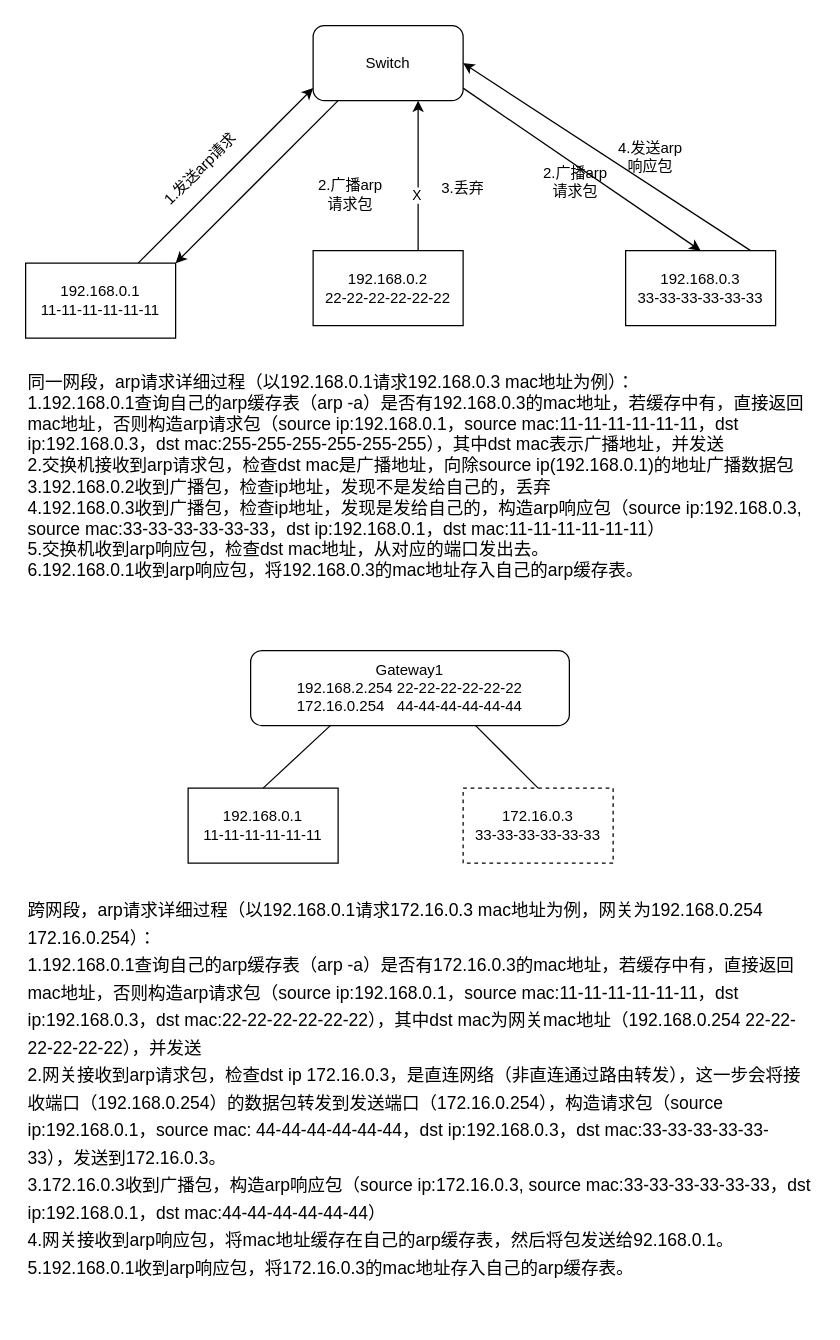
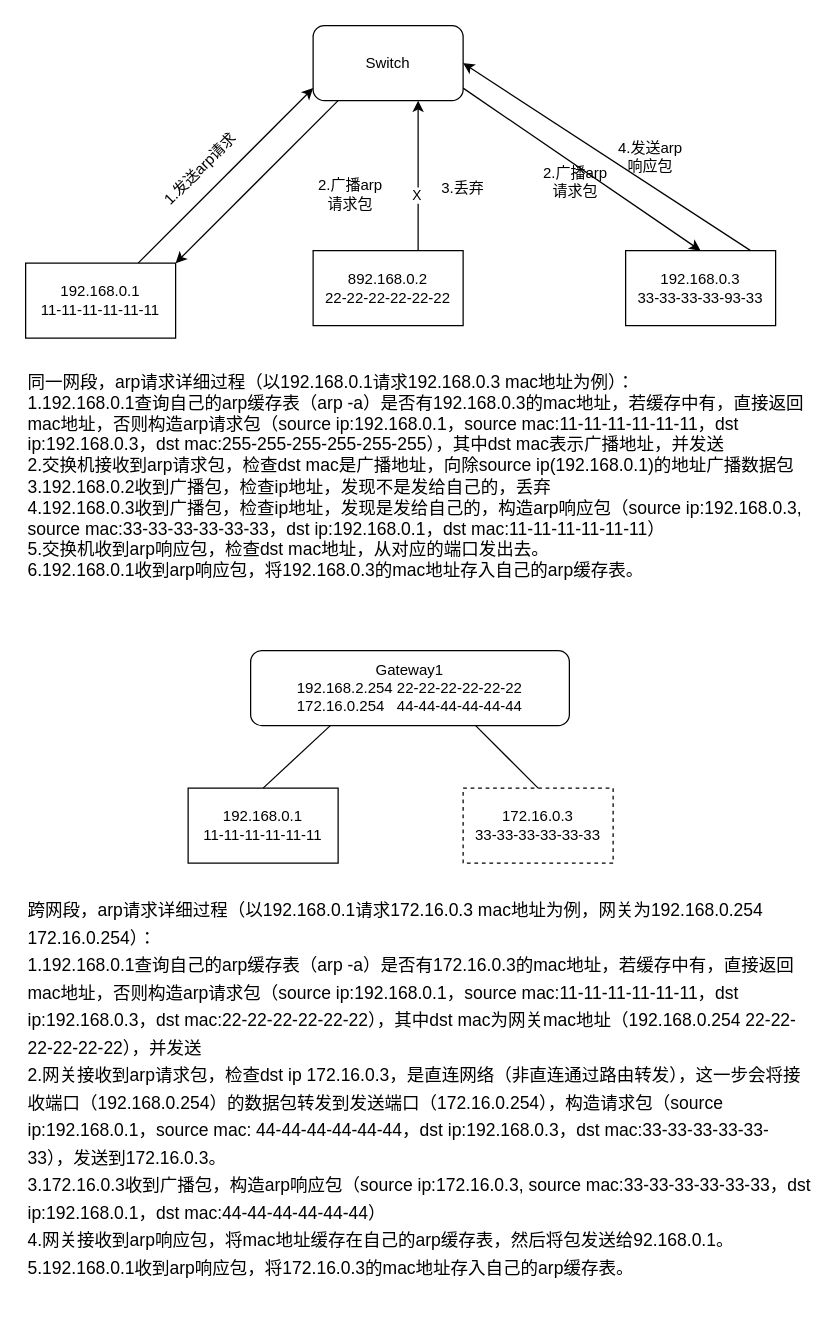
node "192.168.0.2 22-22-22-22-22-22": label "192.168.0.2 22-22-22-22-22-22" -> "892.168.0.2 22-22-22-22-22-22"
node "192.168.0.3 33-33-33-33-33-33": label "192.168.0.3 33-33-33-33-33-33" -> "192.168.0.3 33-33-33-33-93-33"
